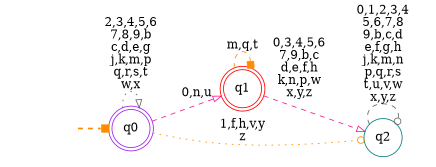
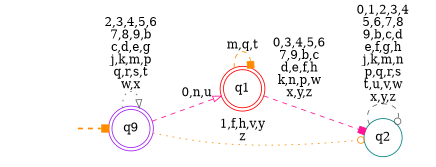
edge "q1" -> "q2": arrowhead onormal -> box
node "q0": label "q0" -> "q9"
